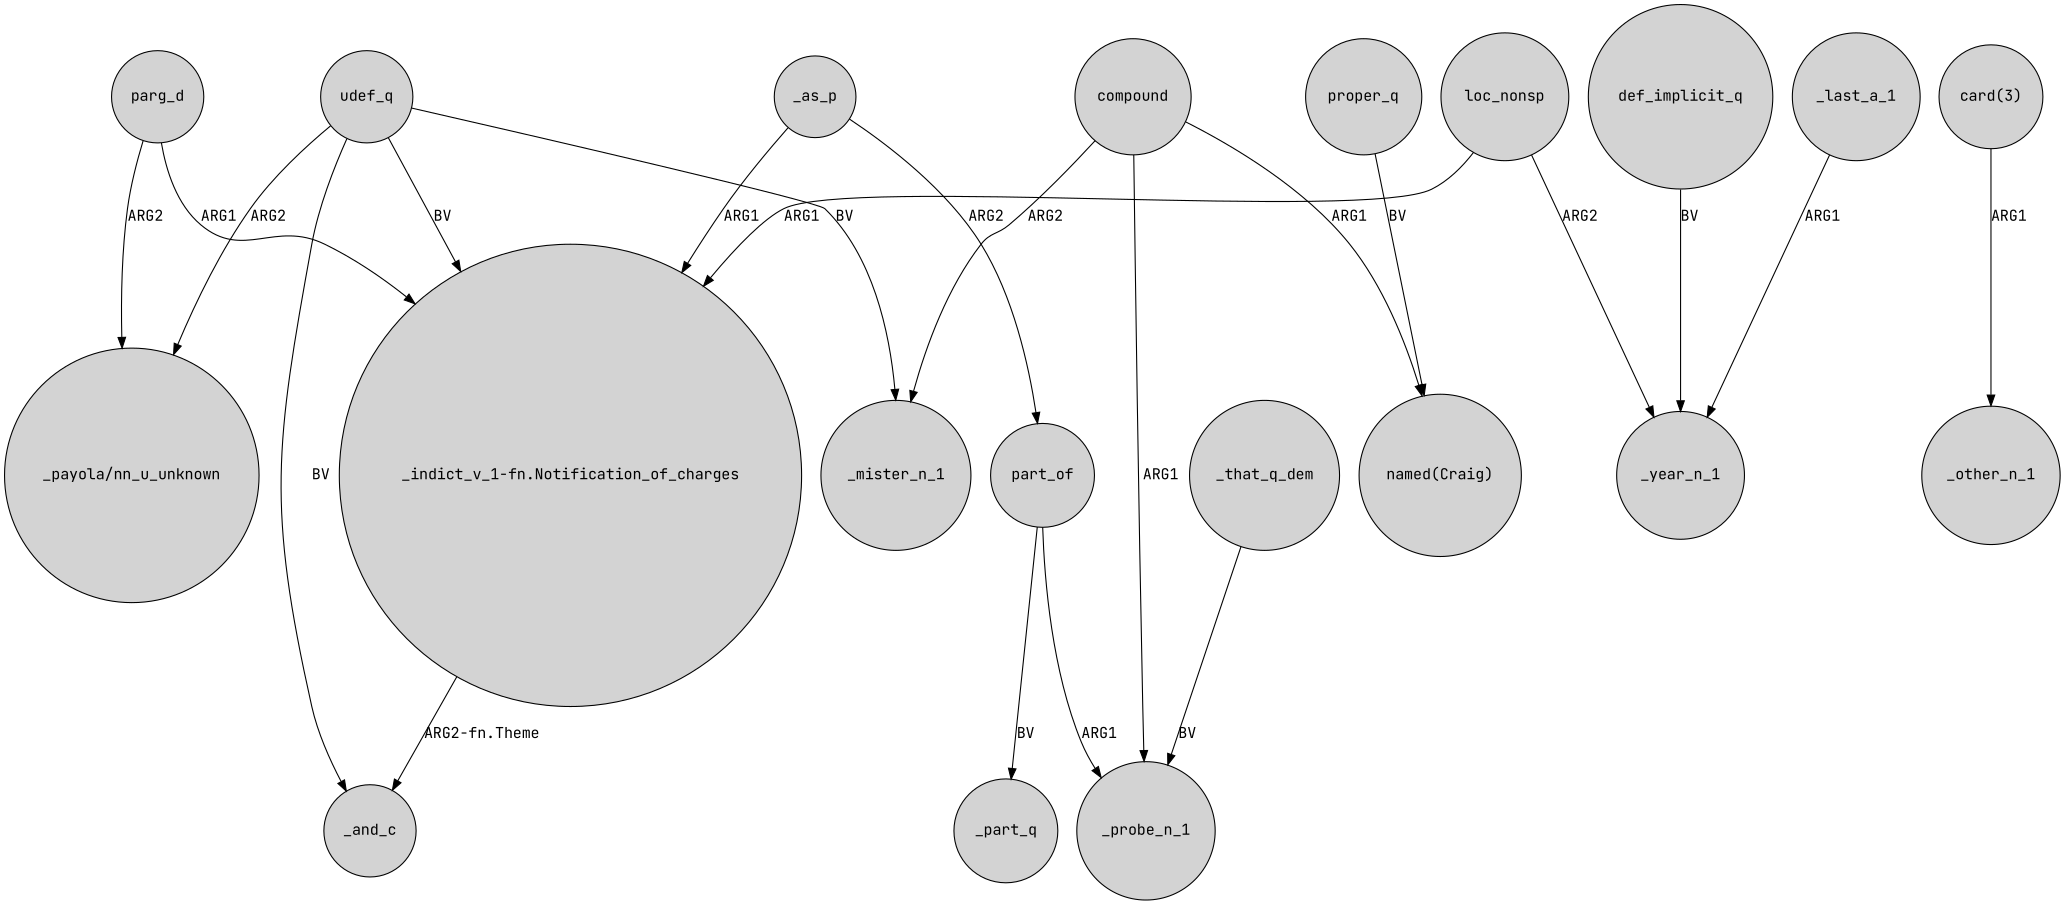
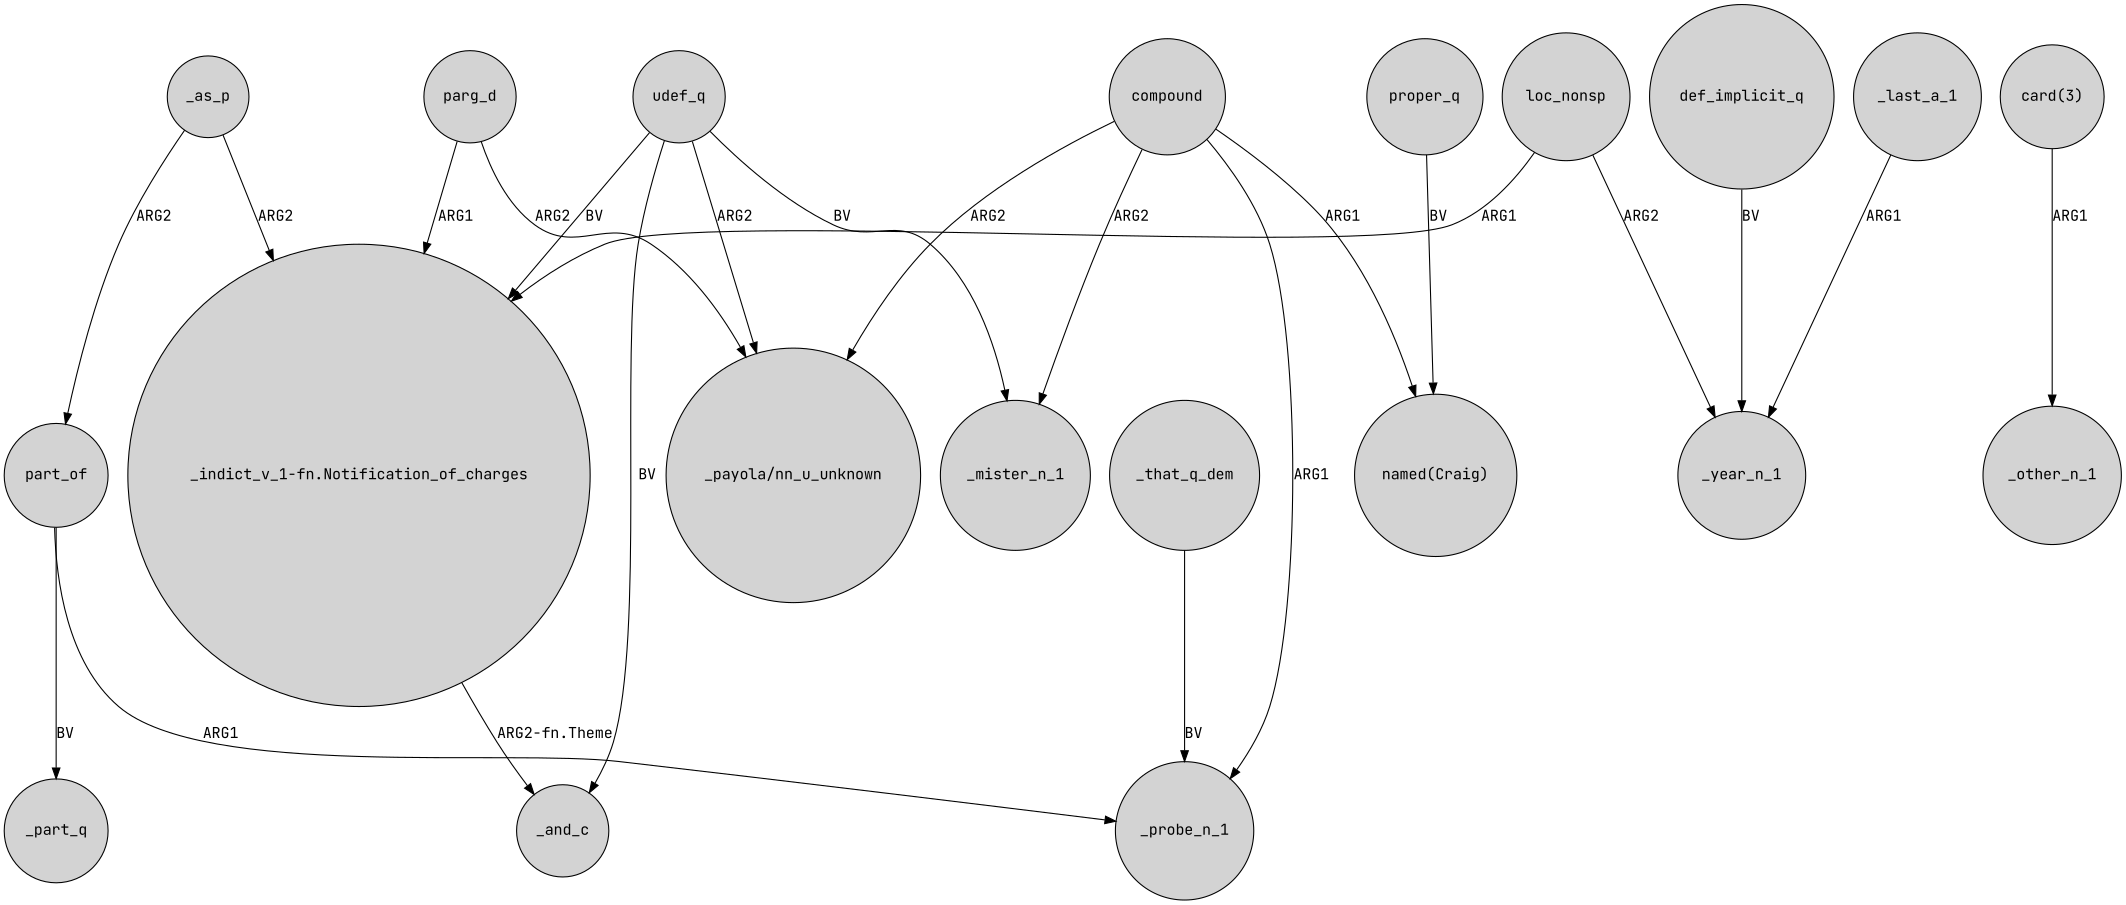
edge "compound" -> "_payola/nn_u_unknown": added, label "ARG2"
edge "_as_p" -> "_indict_v_1-fn.Notification_of_charges": label "ARG1" -> "ARG2"
